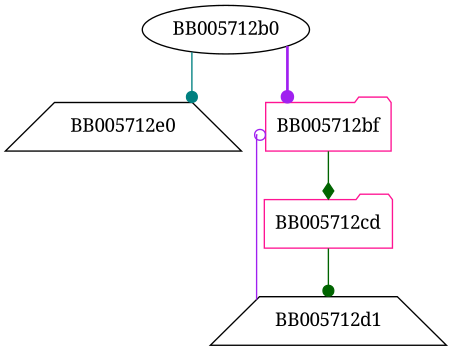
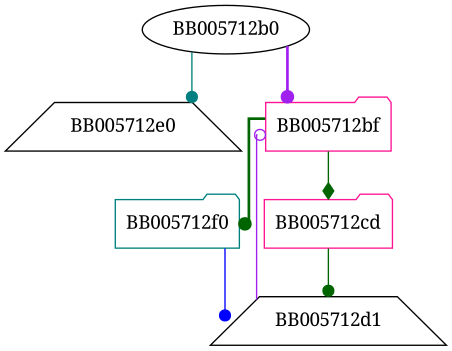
node "BB005712f0": added
